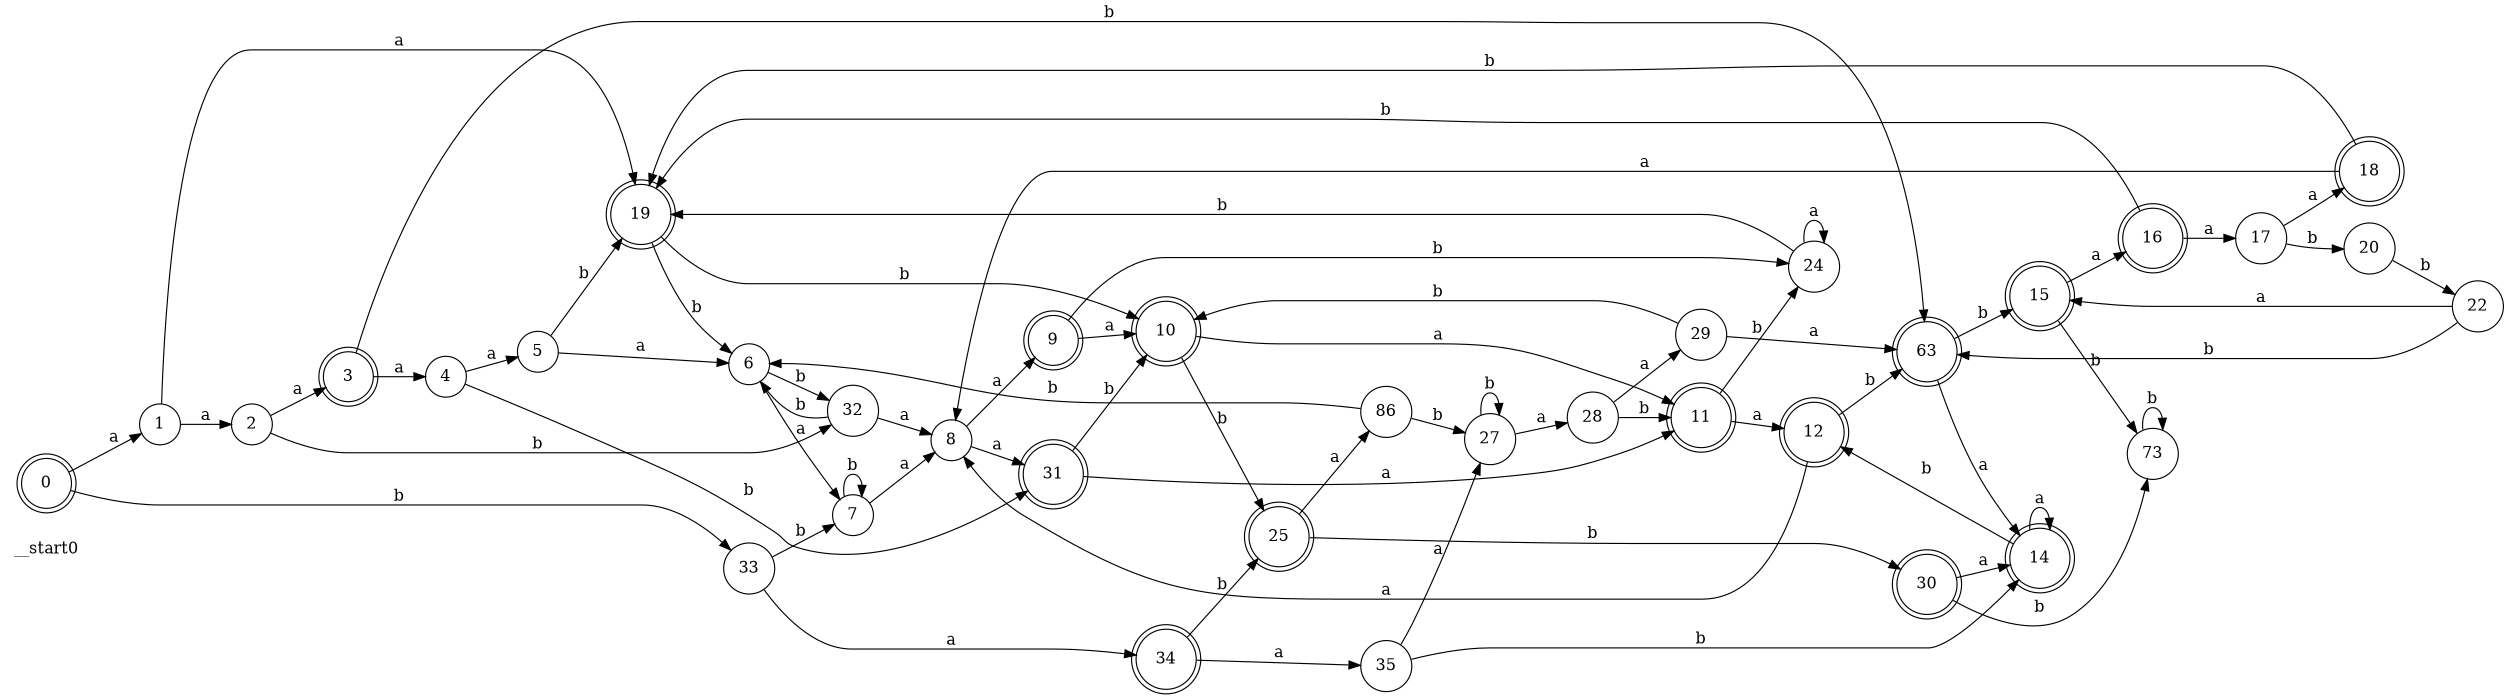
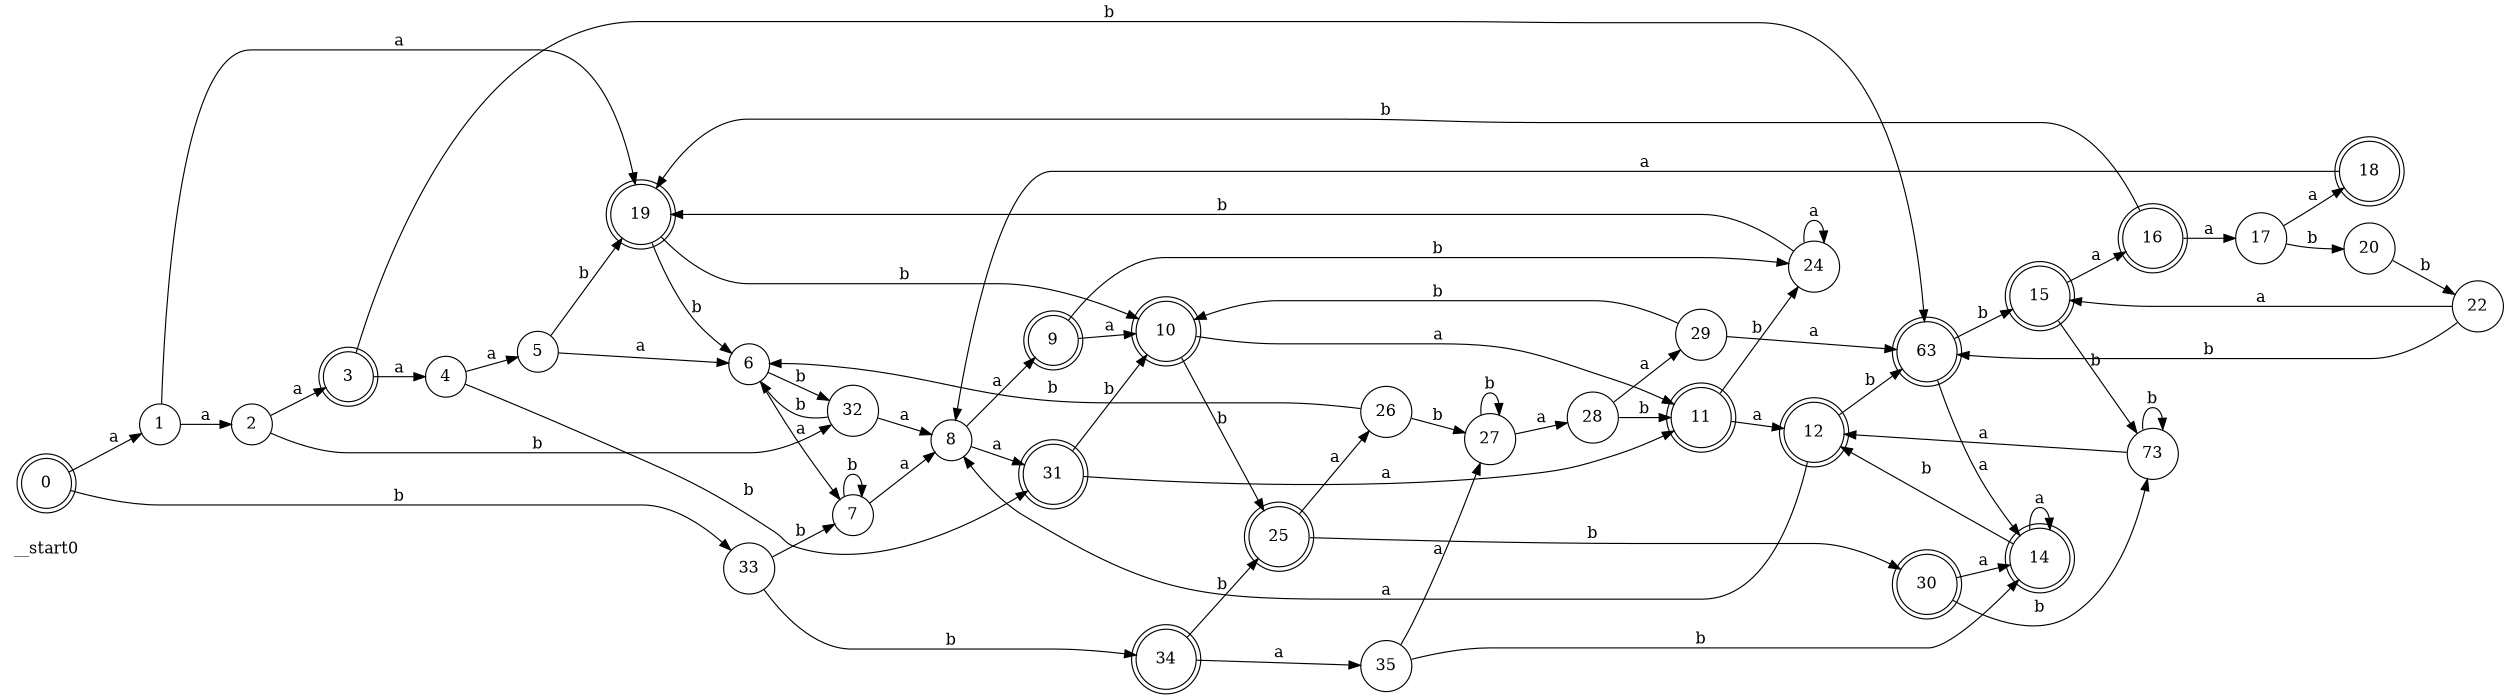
edge "18" -> "19": removed, label "b"
node "86": label "86" -> "26"
edge "73" -> "12": added, label "a"
edge "33" -> "34": label "a" -> "b"
